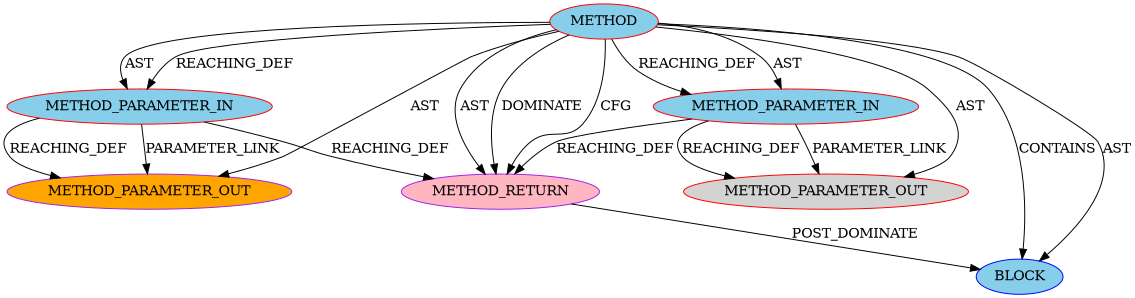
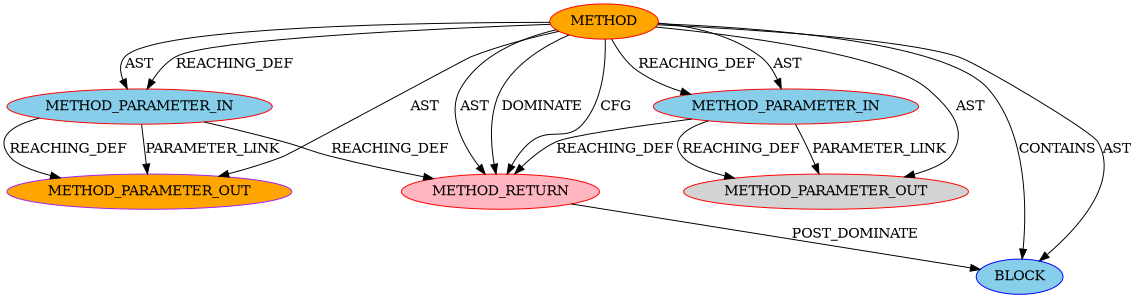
node "METHOD": fillcolor skyblue -> orange
node "METHOD_RETURN": color purple -> red
